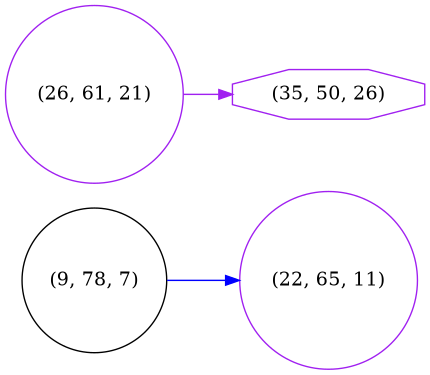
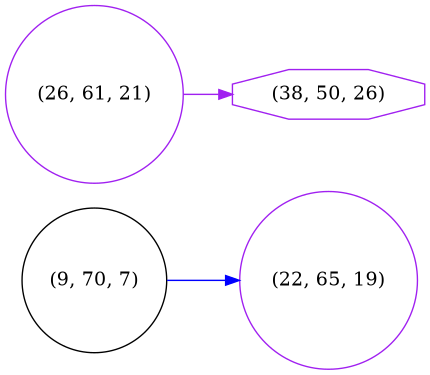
node "(35, 50, 26)": label "(35, 50, 26)" -> "(38, 50, 26)"
node "(9, 78, 7)": label "(9, 78, 7)" -> "(9, 70, 7)"
node "(22, 65, 11)": label "(22, 65, 11)" -> "(22, 65, 19)"
